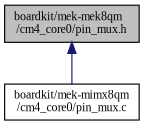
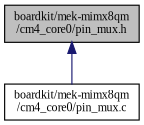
node "boardkit/mek-mek8qm /cm4_core0/pin_mux.h": label "boardkit/mek-mek8qm /cm4_core0/pin_mux.h" -> "boardkit/mek-mimx8qm /cm4_core0/pin_mux.h"
